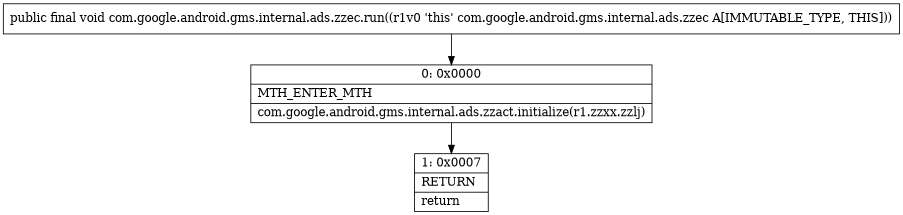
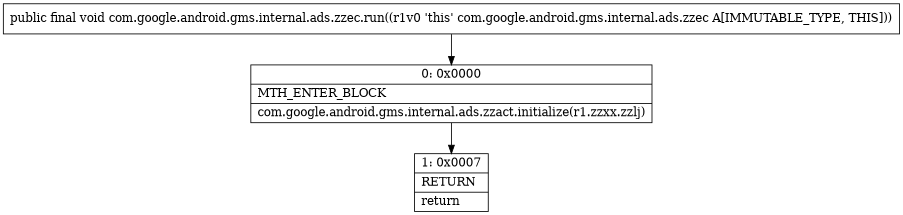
node "0: 0x0000": text "MTH_ENTER_MTH" -> "MTH_ENTER_BLOCK"
